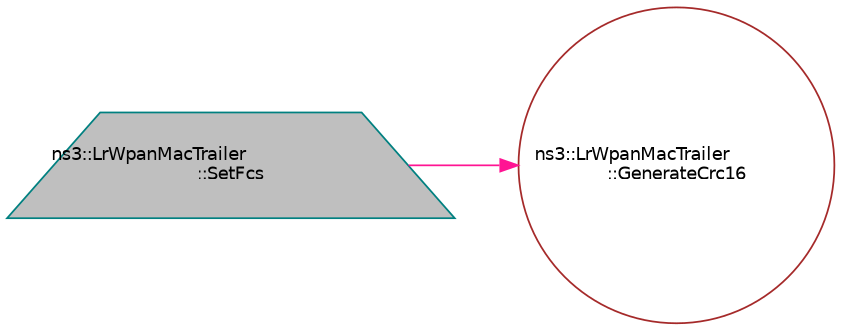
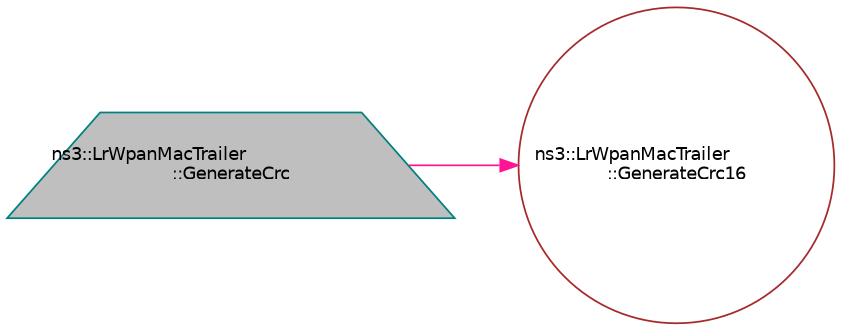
node "ns3::LrWpanMacTrailer ::SetFcs": label "ns3::LrWpanMacTrailer ::SetFcs" -> "ns3::LrWpanMacTrailer ::GenerateCrc"
